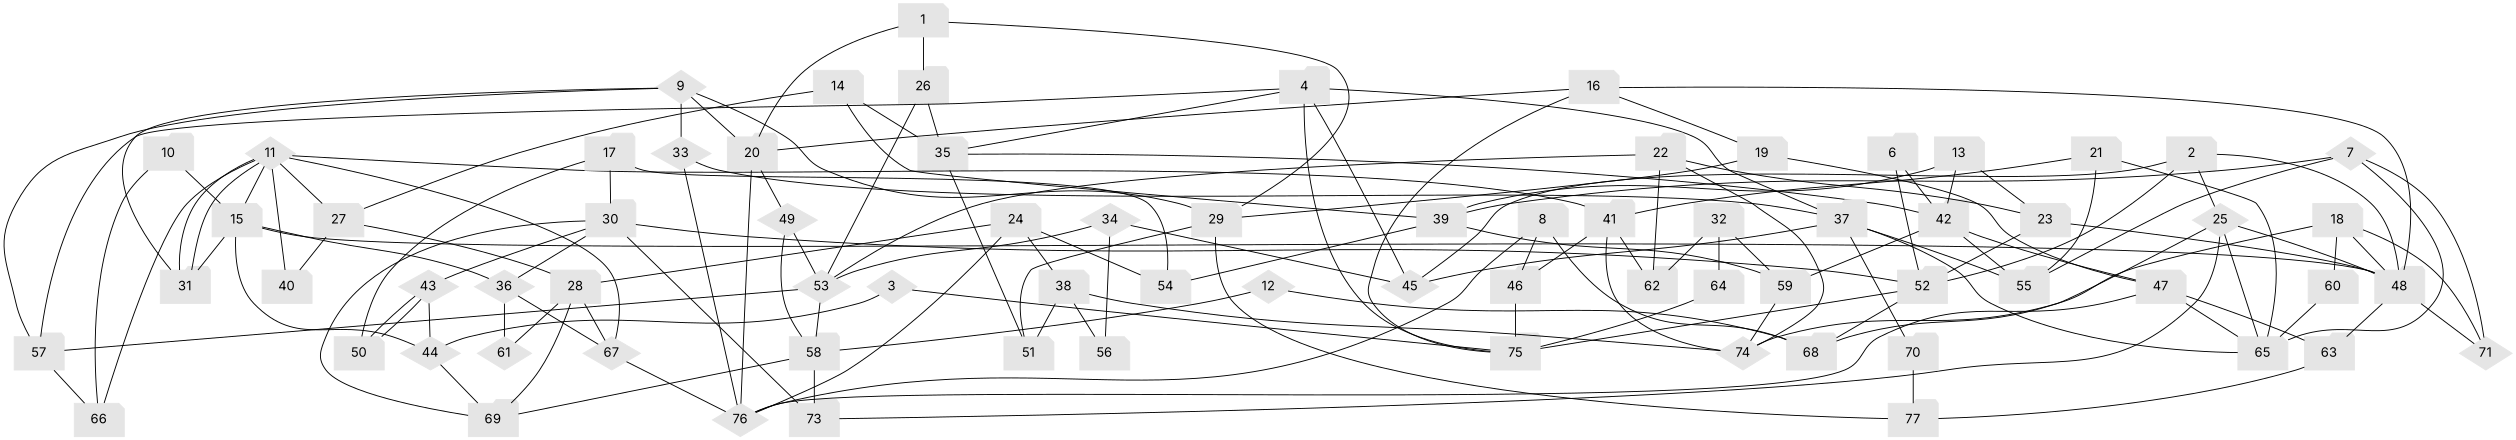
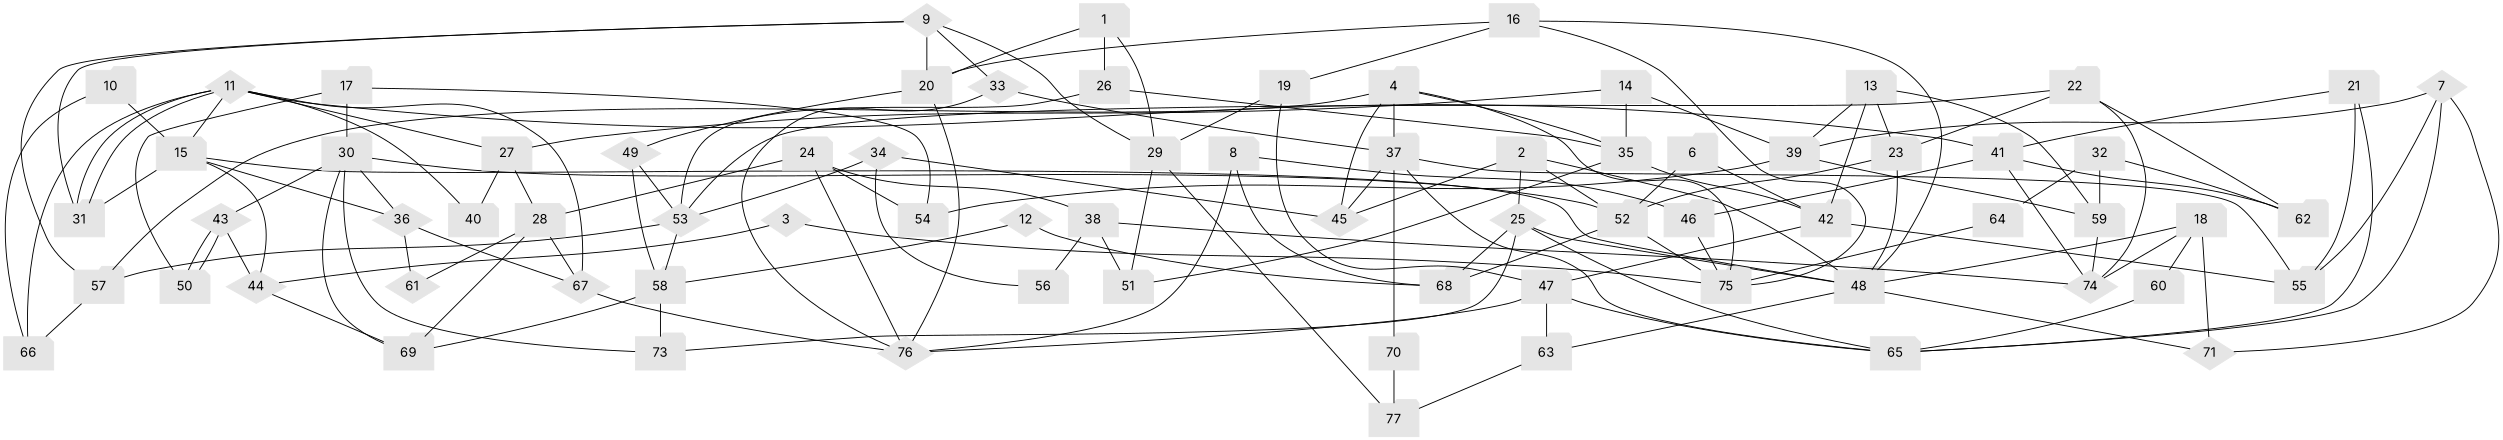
edge "42" -- "59": now "13" -- "59"
